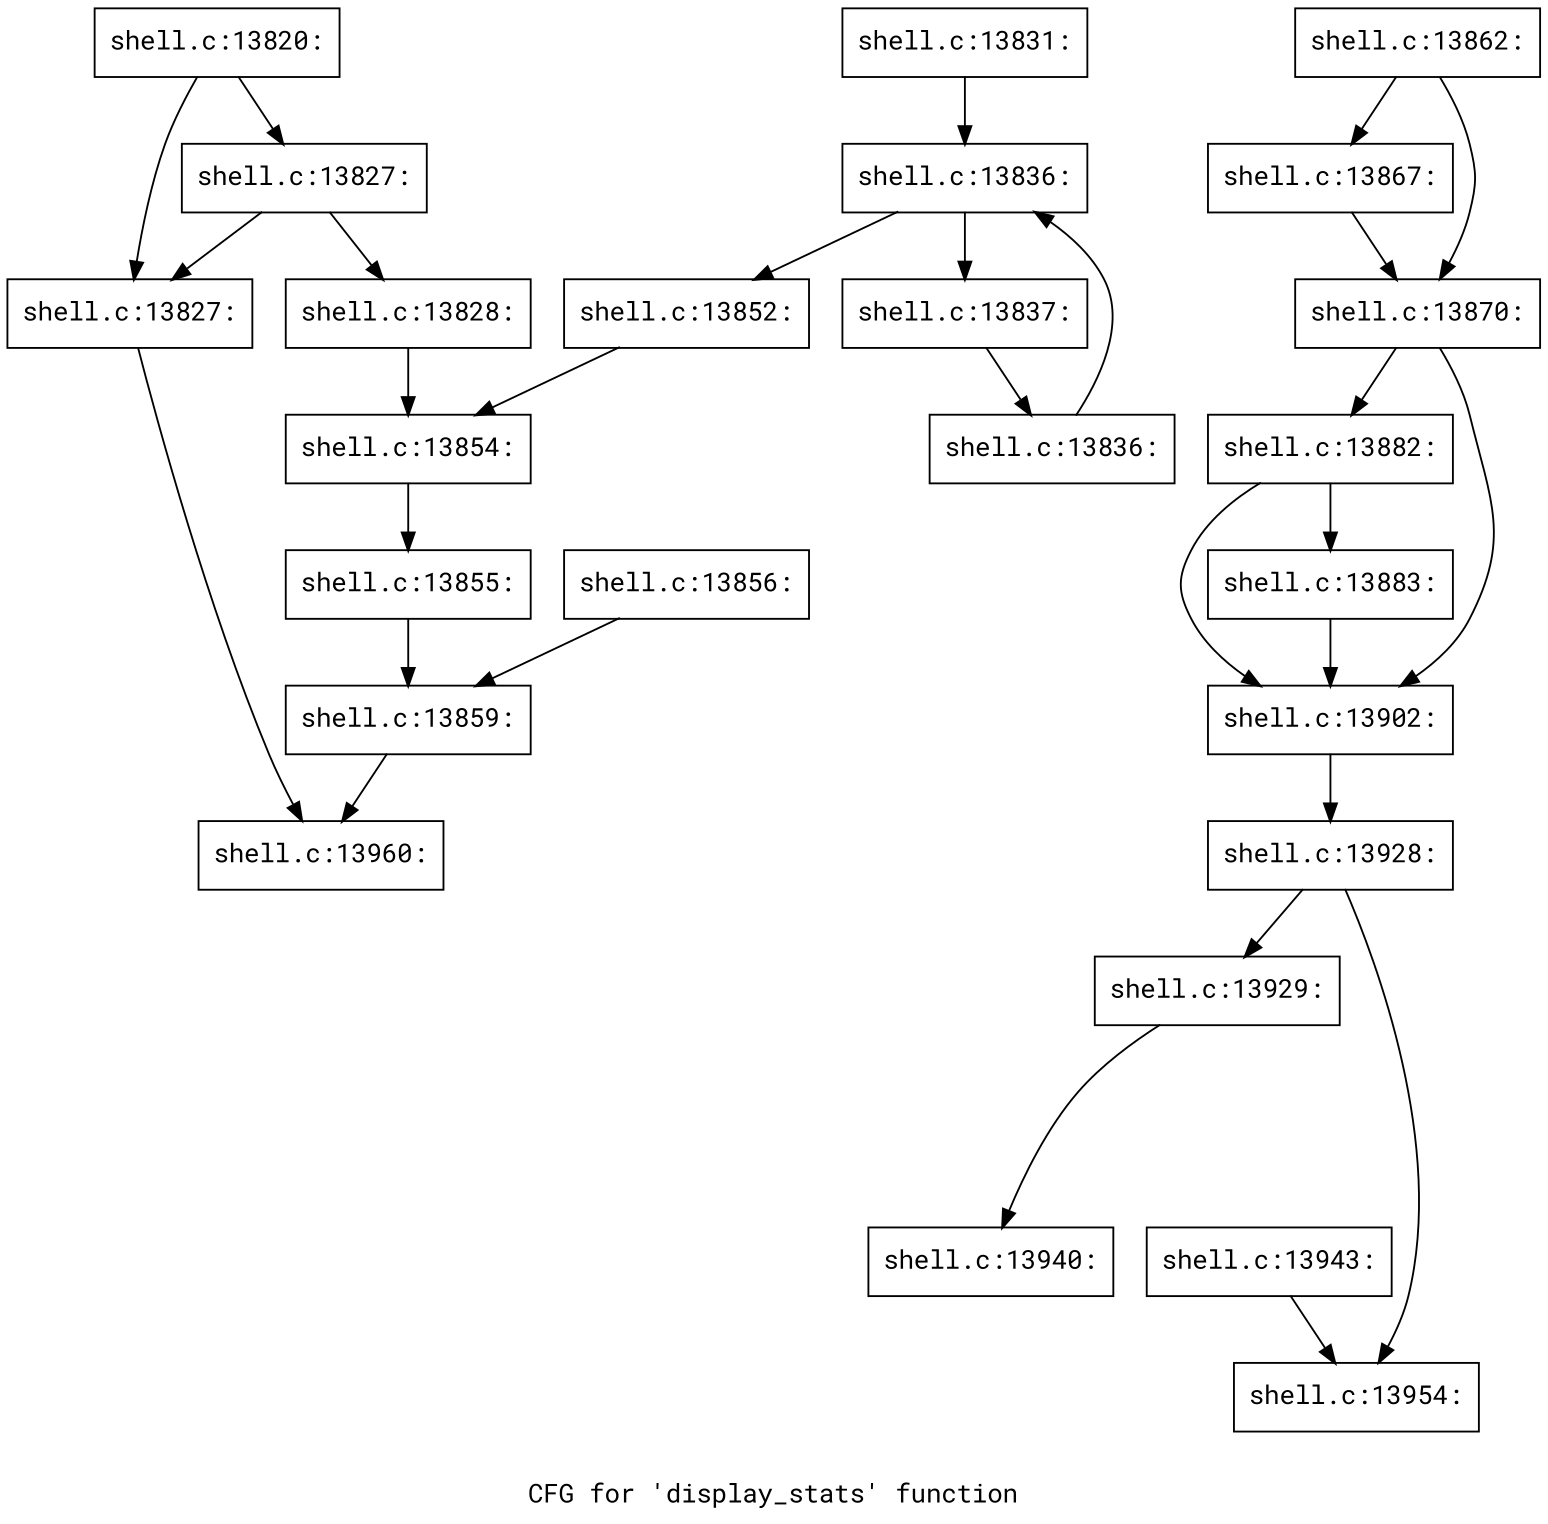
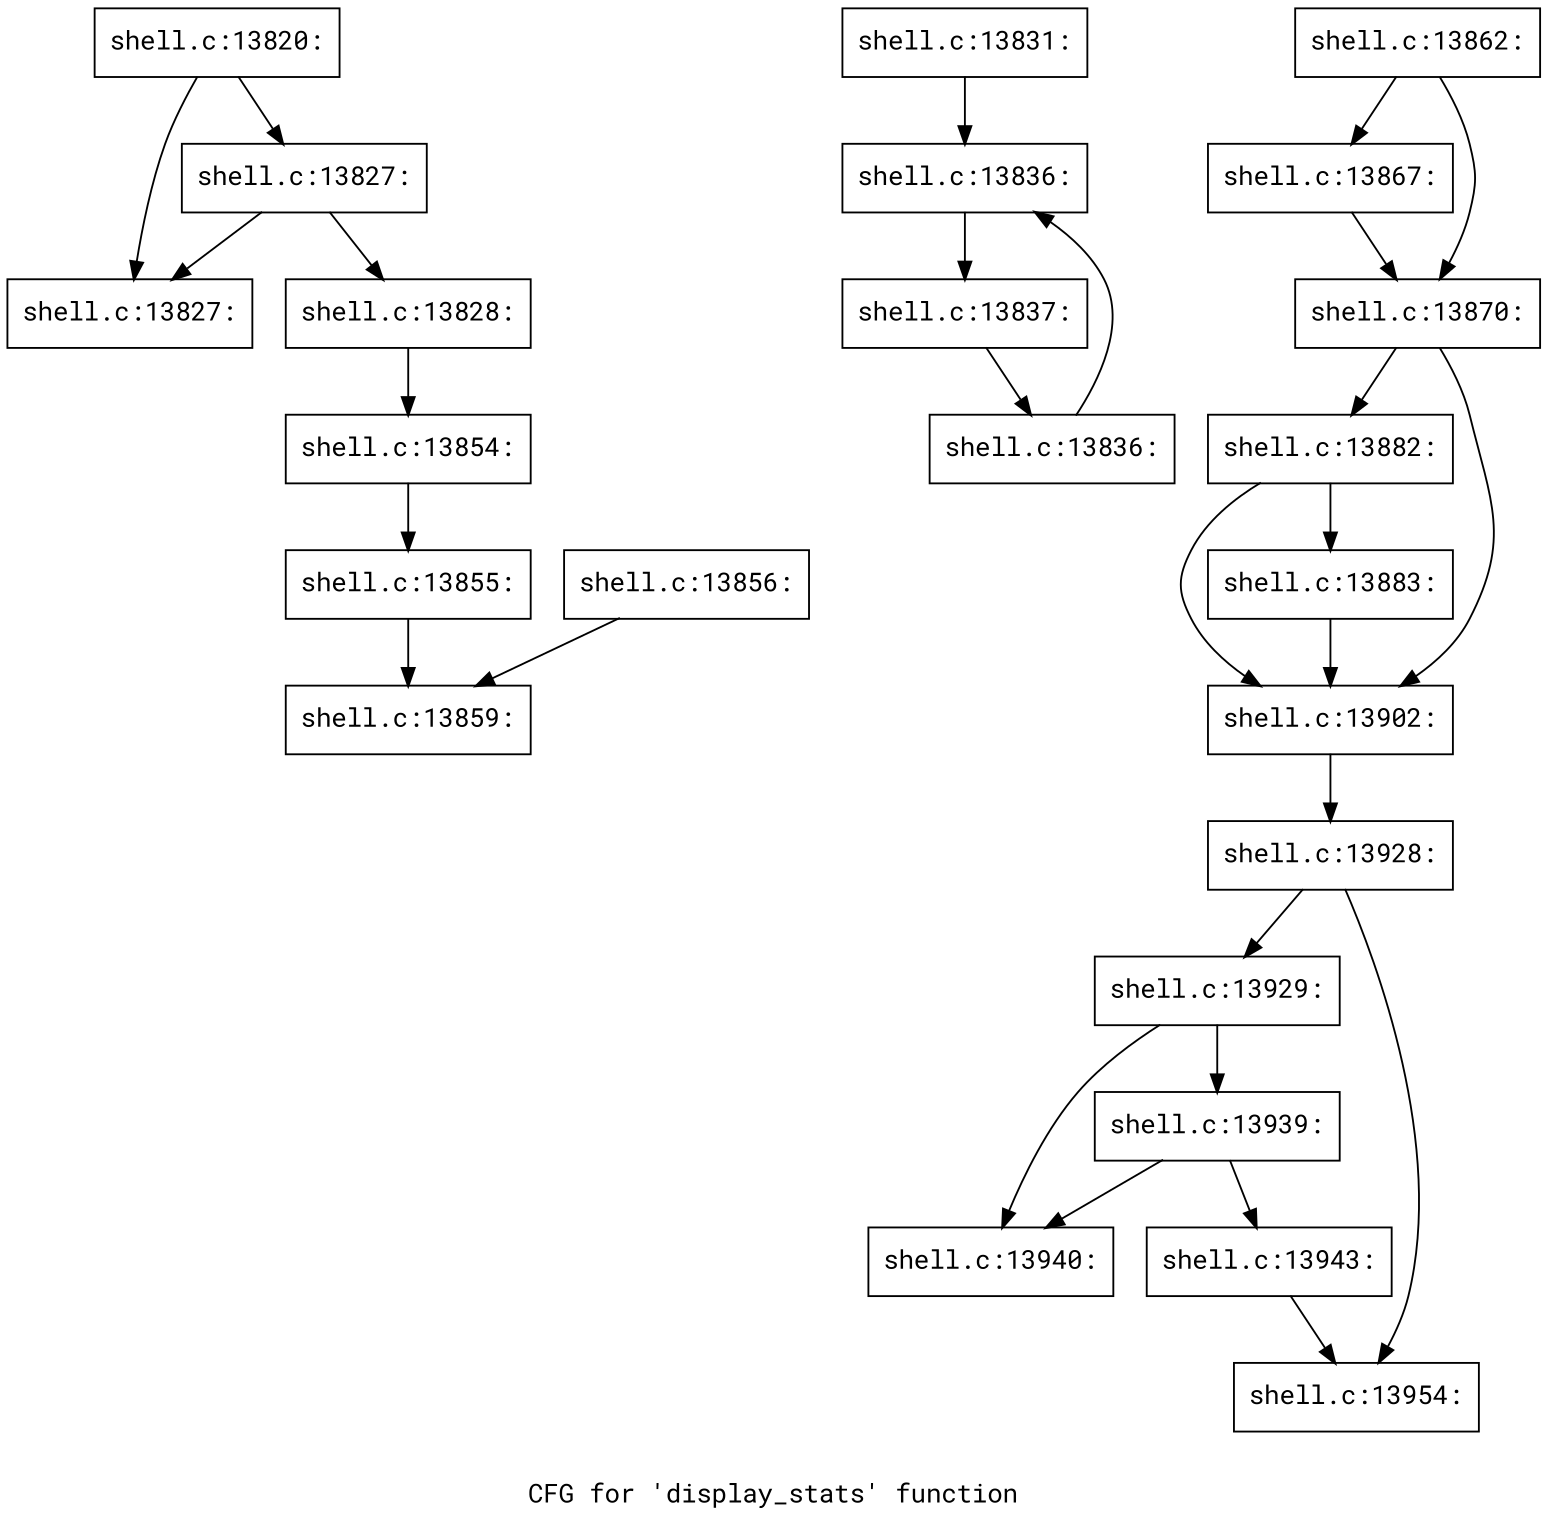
node "shell.c:13852:": removed
node "shell.c:13960:": removed
node "shell.c:13939:": added
